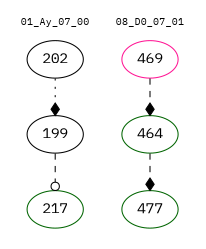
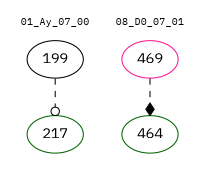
node "202": removed
node "477": removed
